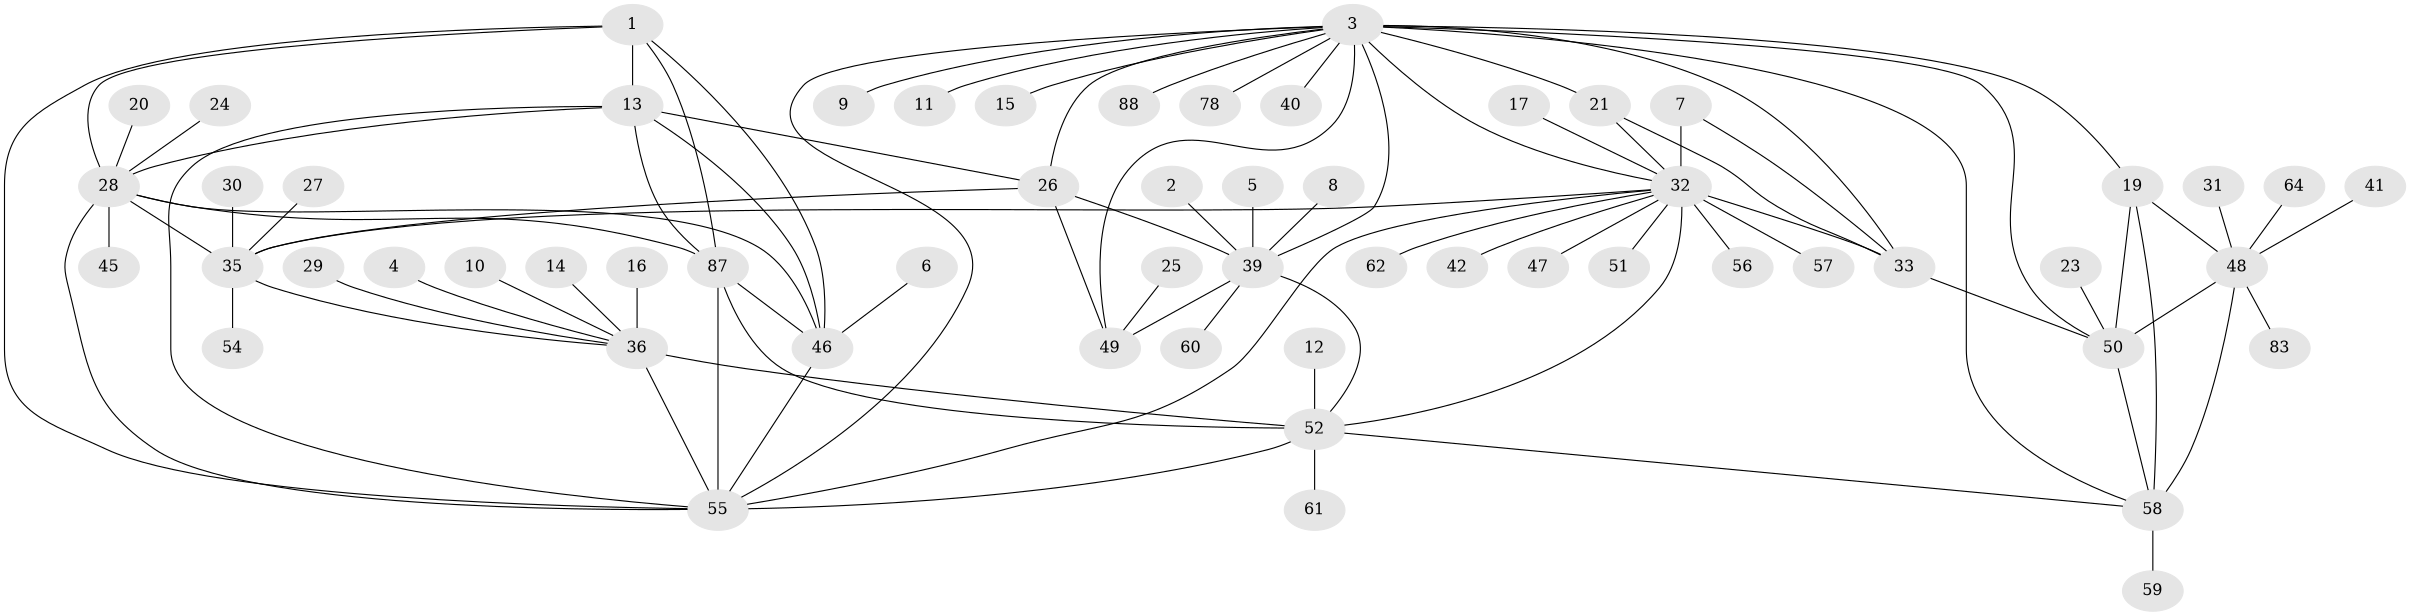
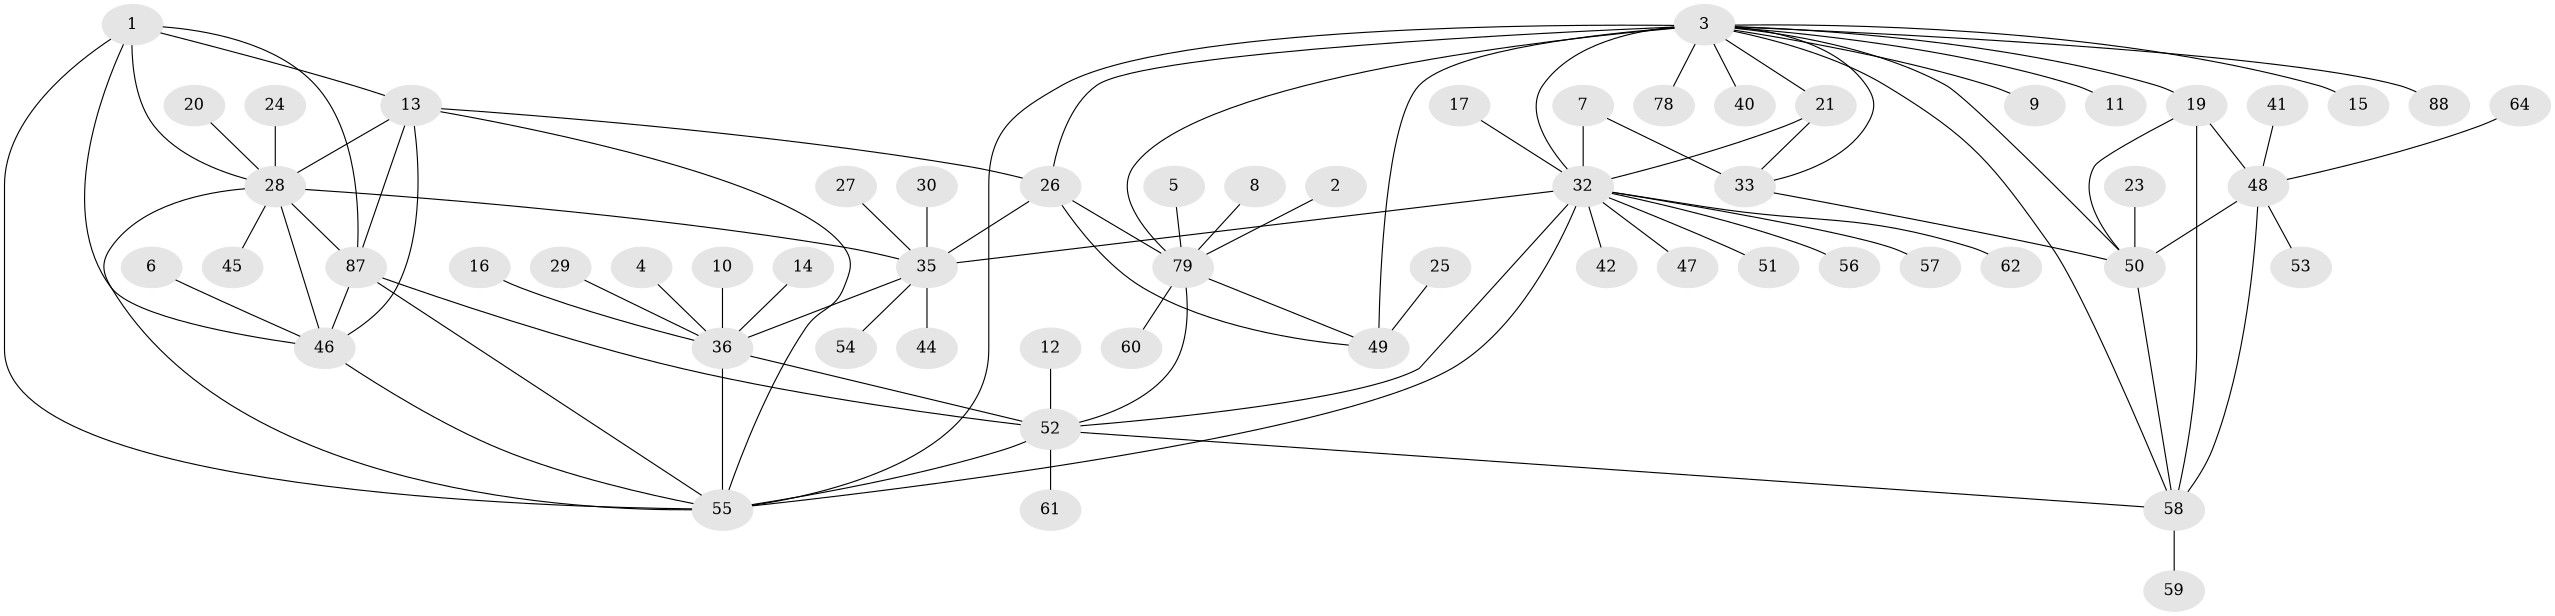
node "31": removed
edge "32" -- "33": removed
node "39": label "39" -> "79"
node "44": added
node "83": label "83" -> "53"
